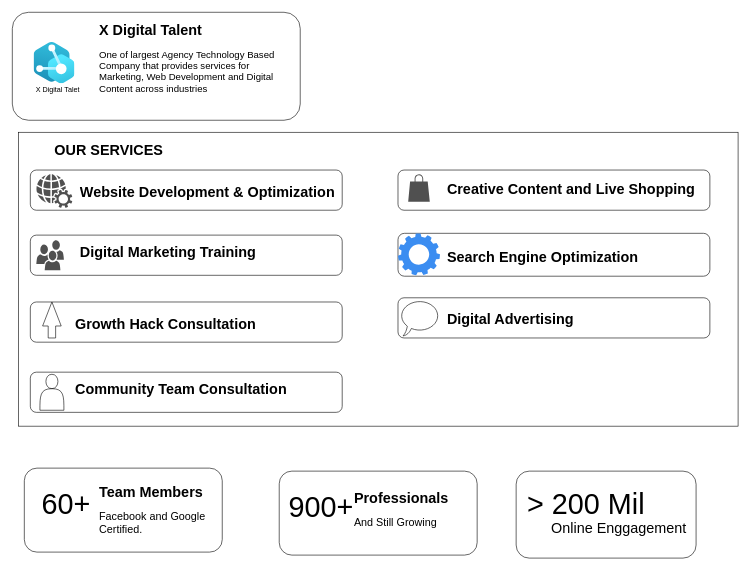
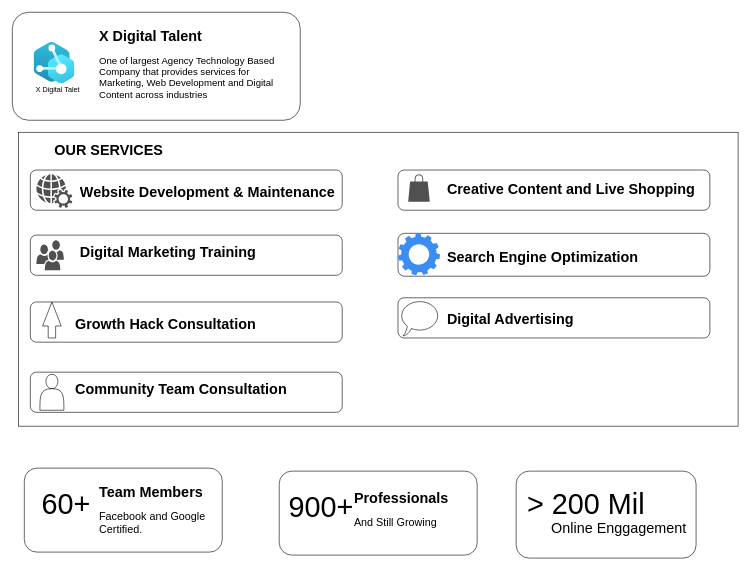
node "X Digital TalentOne of largest Agency Technology Based Company that provides services for Marketing, Web Development and Digital Content across industries": moved (195, 60) -> (195, 66)
node "Website Development & Optimization": label "Website Development & Optimization" -> "Website Development & Maintenance"
